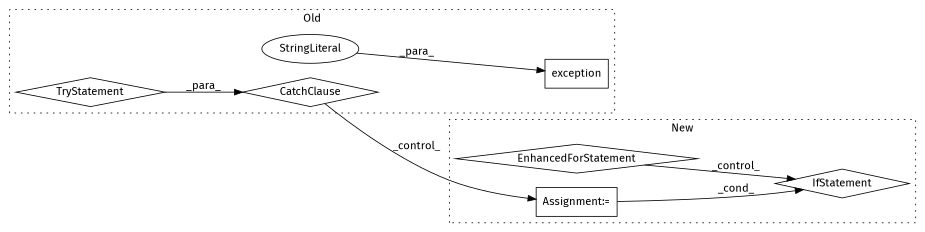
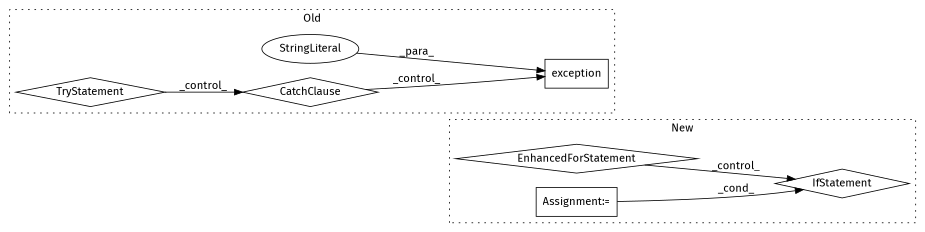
edge "TryStatement" -> "CatchClause": label "_para_" -> "_control_"
edge "CatchClause" -> "Assignment:=": now "CatchClause" -> "exception"
